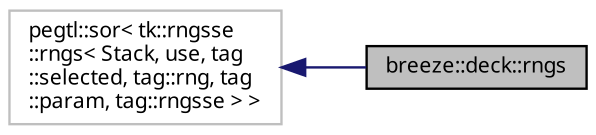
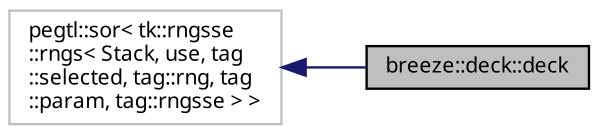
node "breeze::deck::rngs": label "breeze::deck::rngs" -> "breeze::deck::deck"
